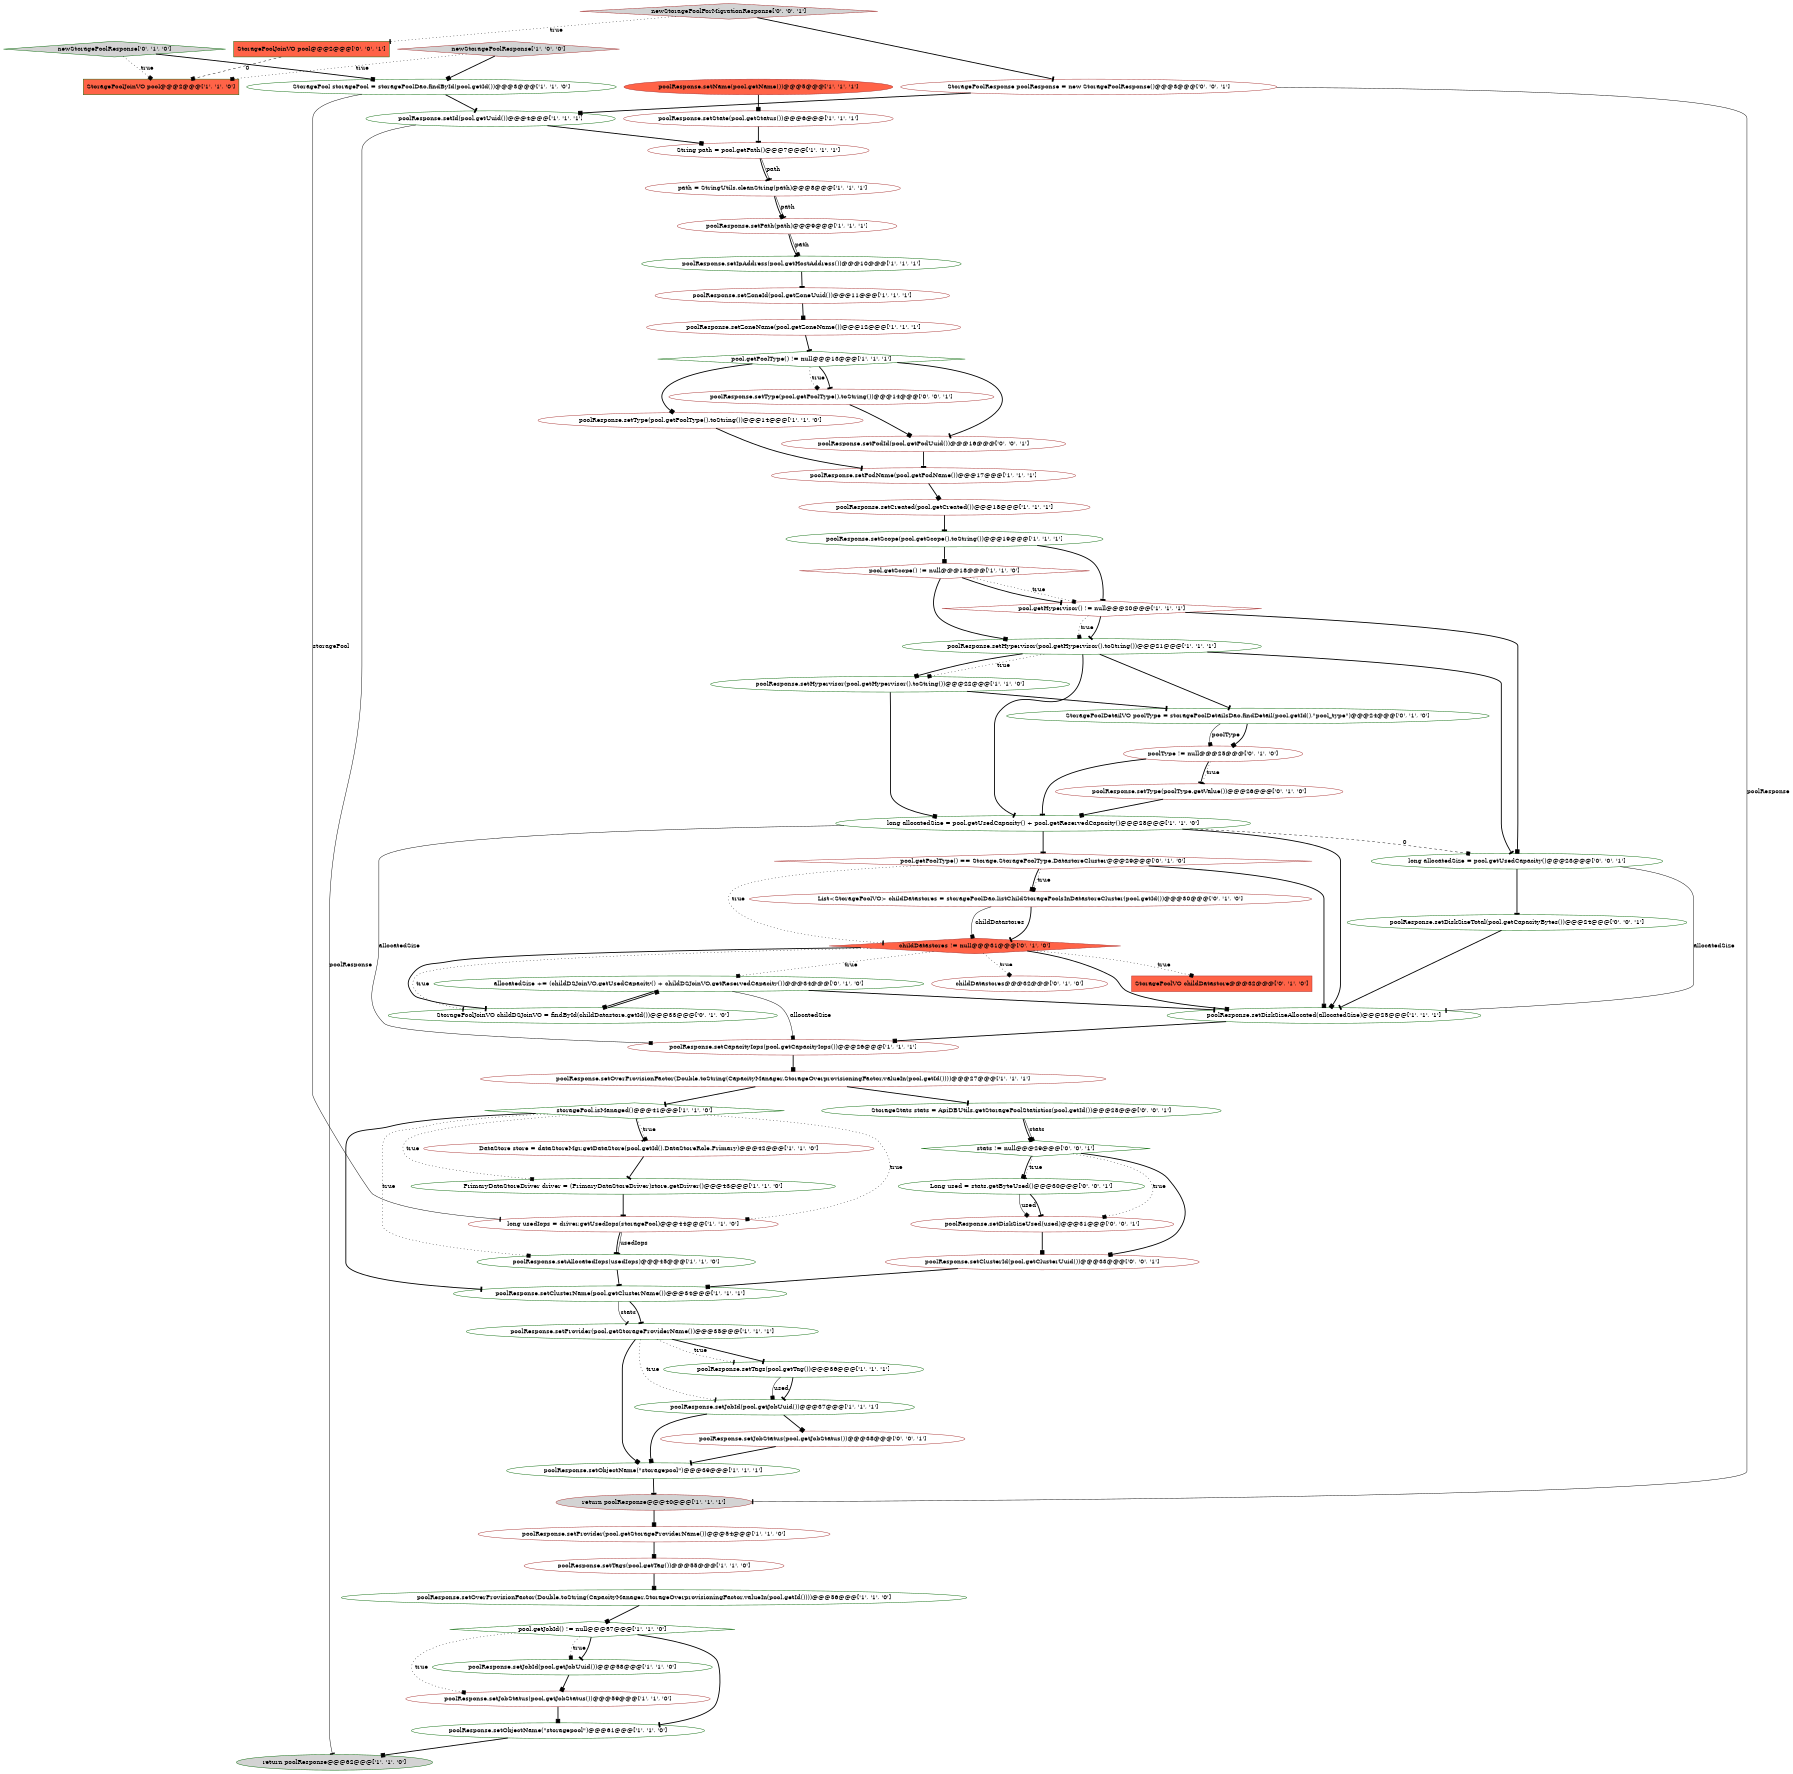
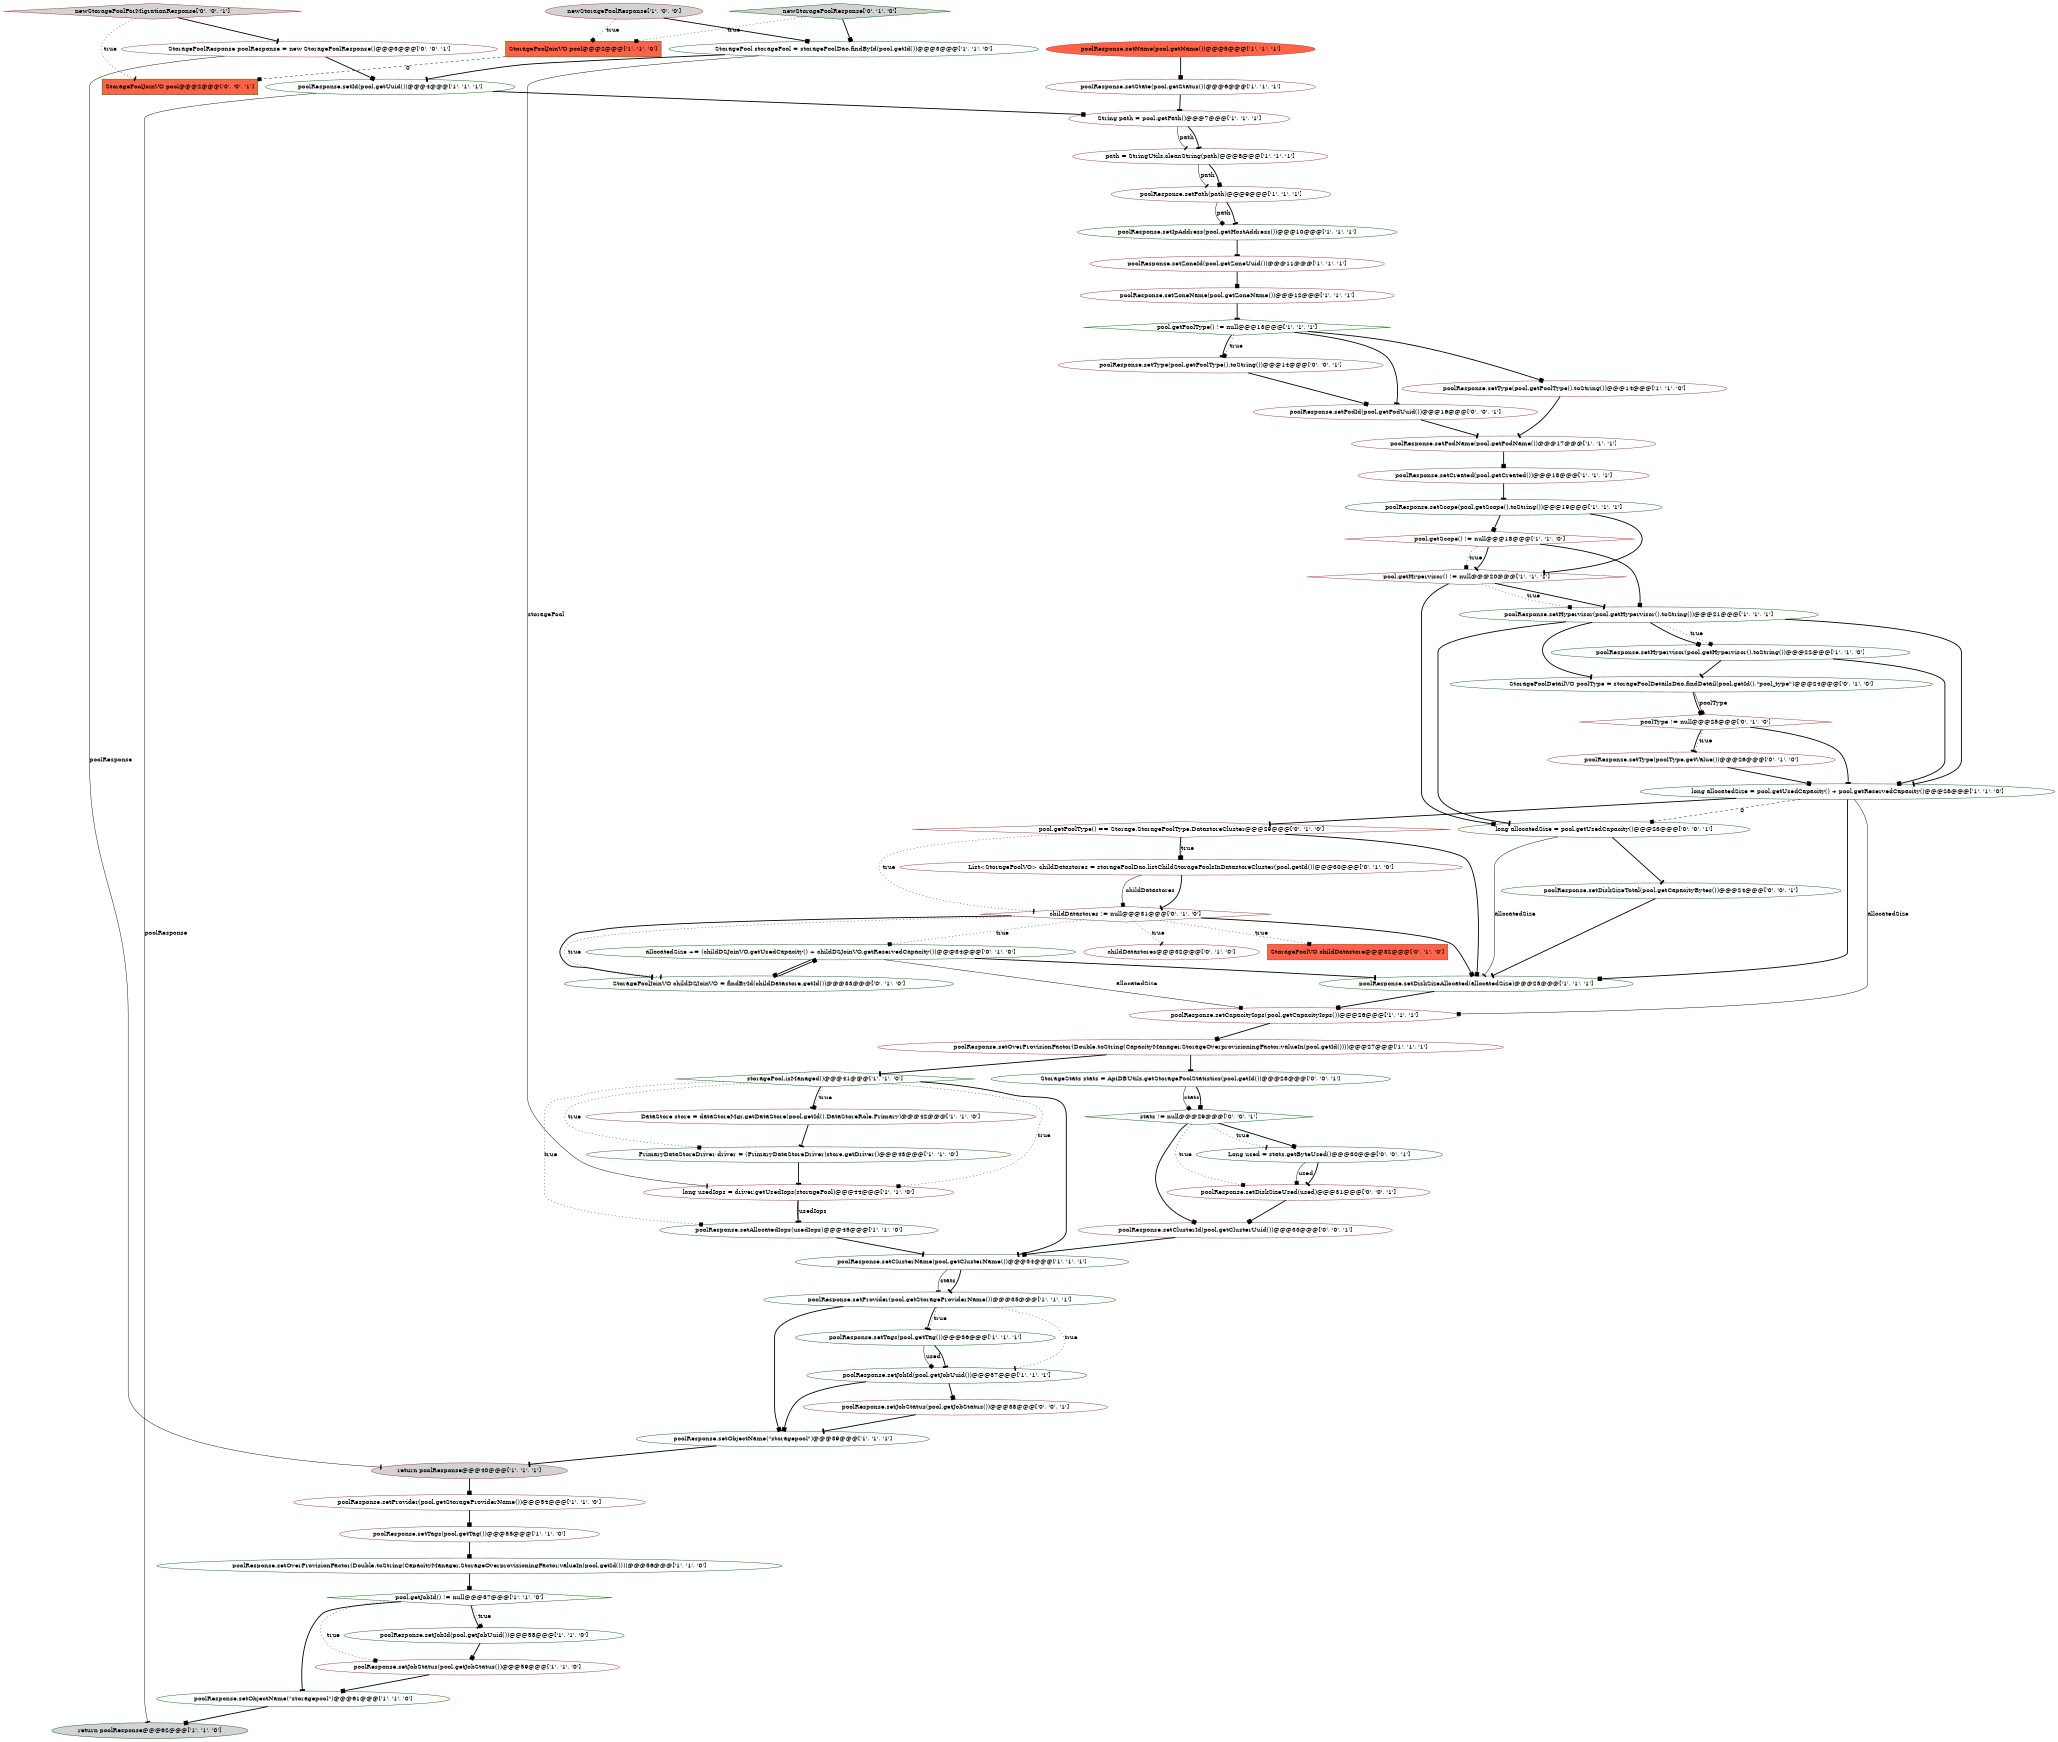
node "newStoragePoolResponse['1', '0', '0']": shape diamond -> ellipse
edge "StoragePoolJoinVO pool@@@2@@@['0', '0', '1']" -> "StoragePoolJoinVO pool@@@2@@@['1', '1', '0']": reversed
node "poolType != null@@@25@@@['0', '1', '0']": shape ellipse -> diamond
node "childDatastores != null@@@31@@@['0', '1', '0']": fillcolor tomato -> white
edge "childDatastores != null@@@31@@@['0', '1', '0']" -> "childDatastores@@@32@@@['0', '1', '0']": arrowhead box -> tee
